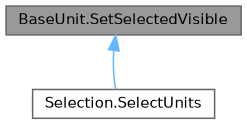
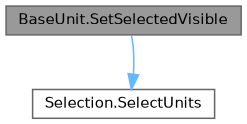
edge "Selection.SelectUnits" -> "BaseUnit.SetSelectedVisible": reversed
